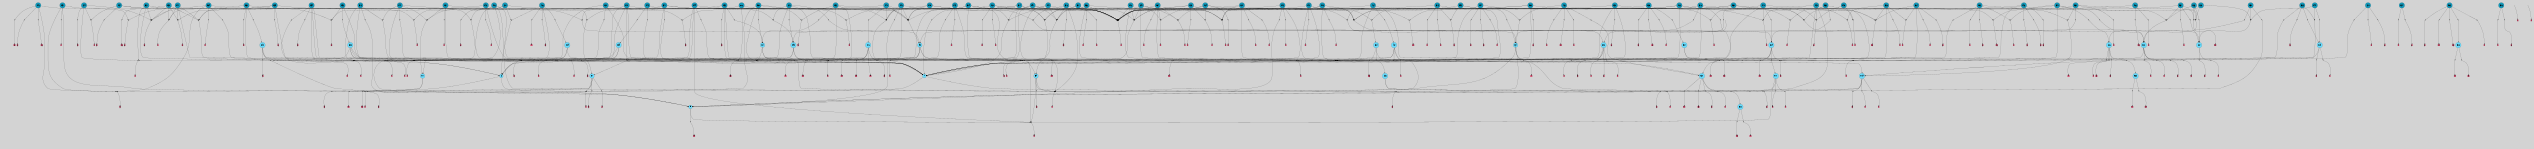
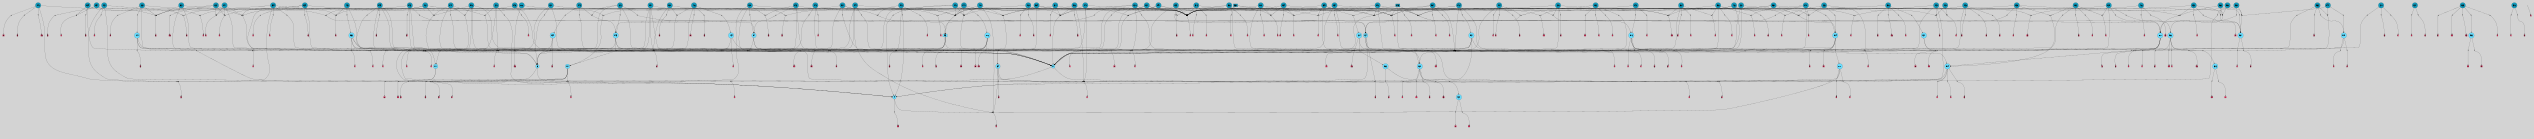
node "T530": shape circle -> box
node "T403": shape circle -> box
node "T457": added
node "T95": shape circle -> box
